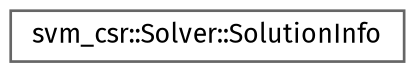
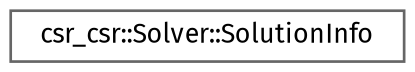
node "svm_csr::Solver::SolutionInfo": label "svm_csr::Solver::SolutionInfo" -> "csr_csr::Solver::SolutionInfo"
